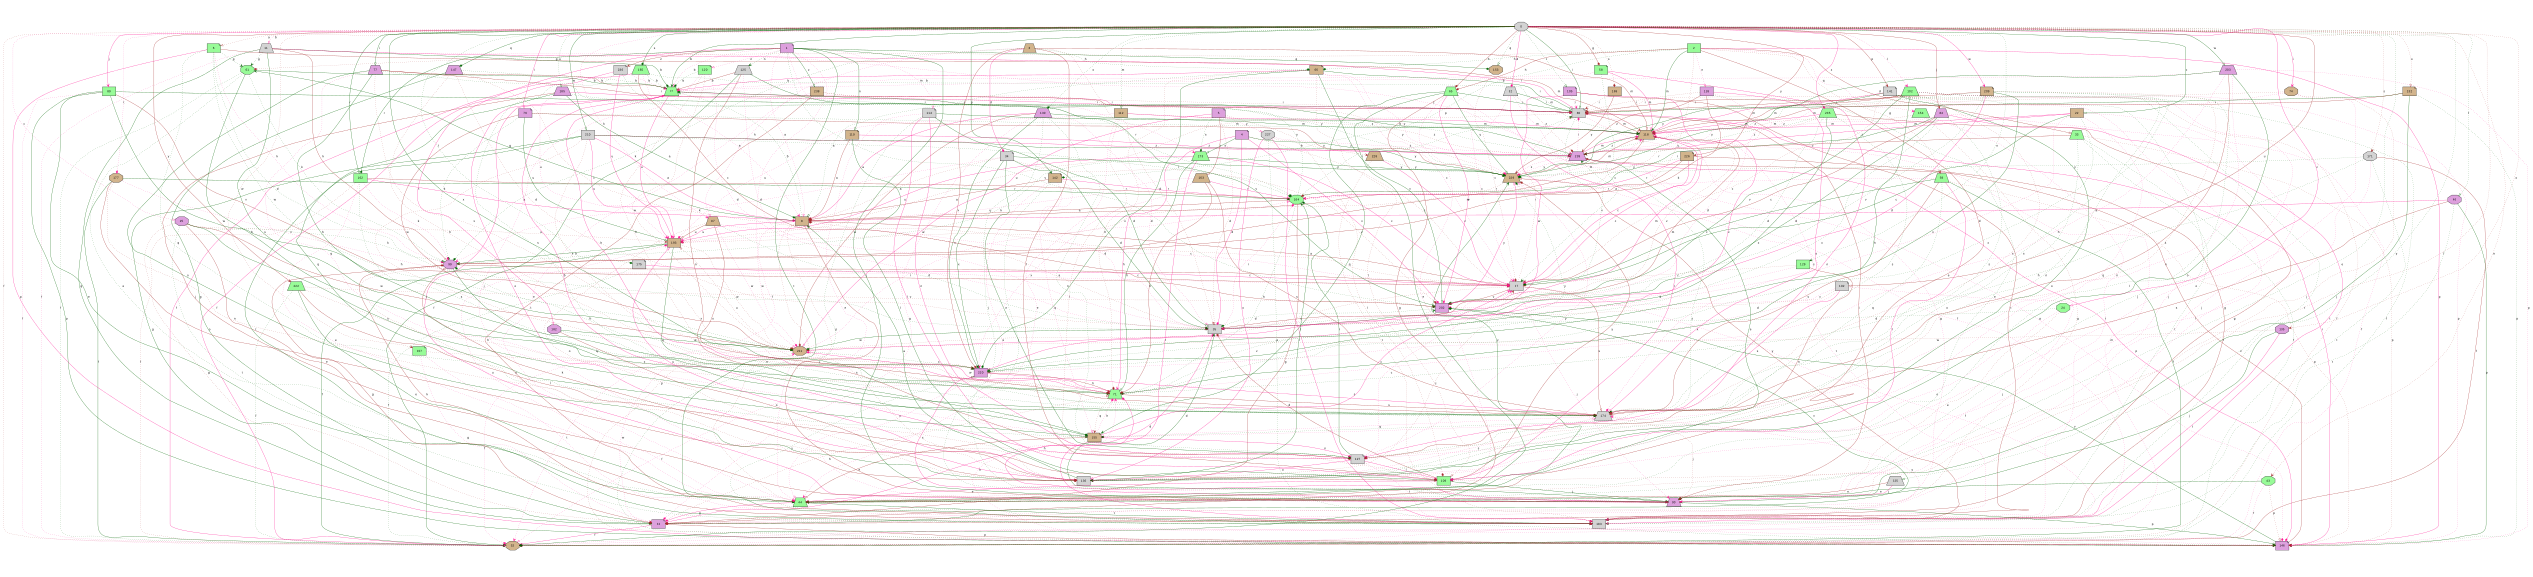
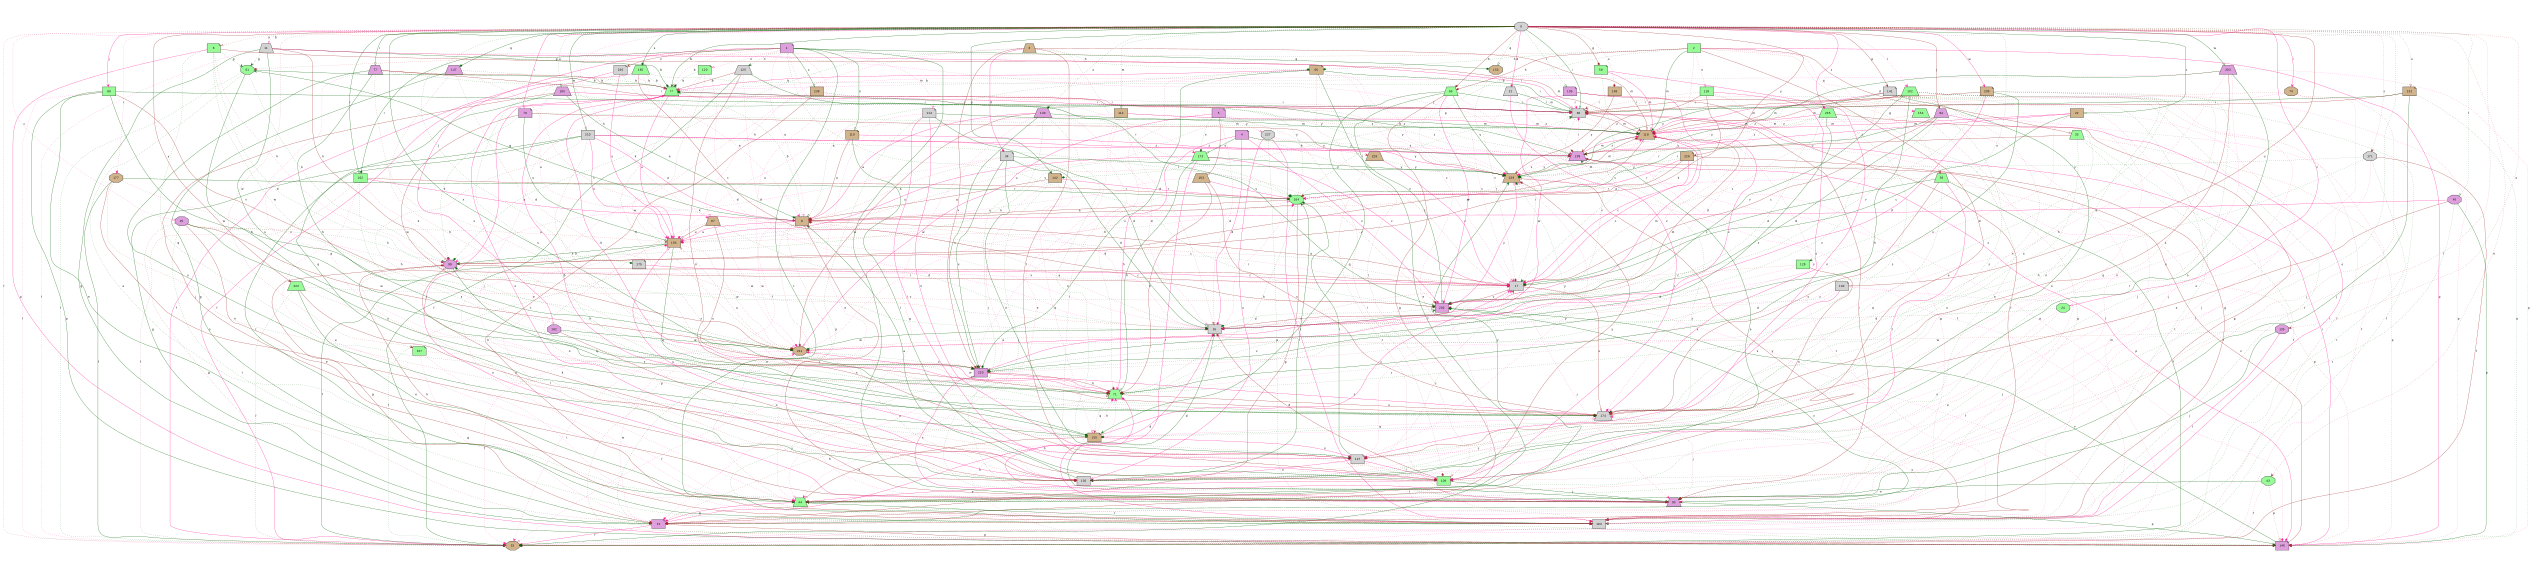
node "126": fillcolor plum -> palegreen
edge "210" -> "229": color darkgreen -> deeppink
node "225": removed
